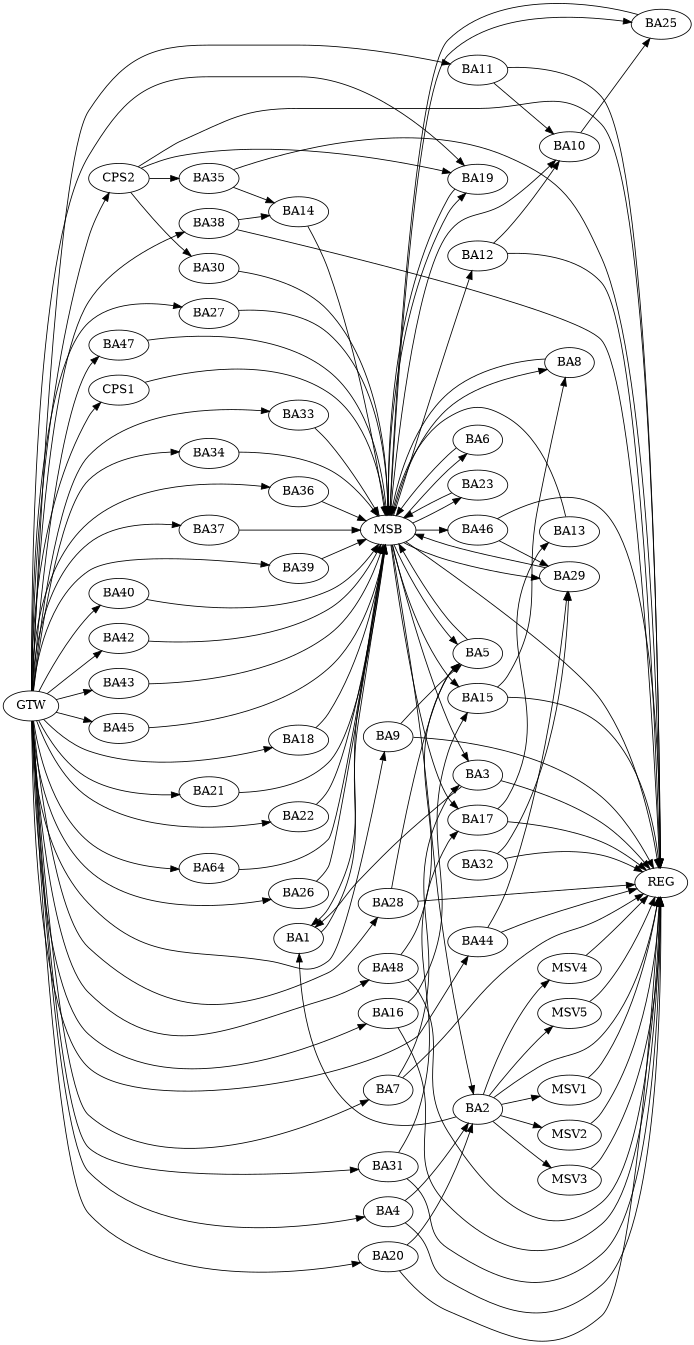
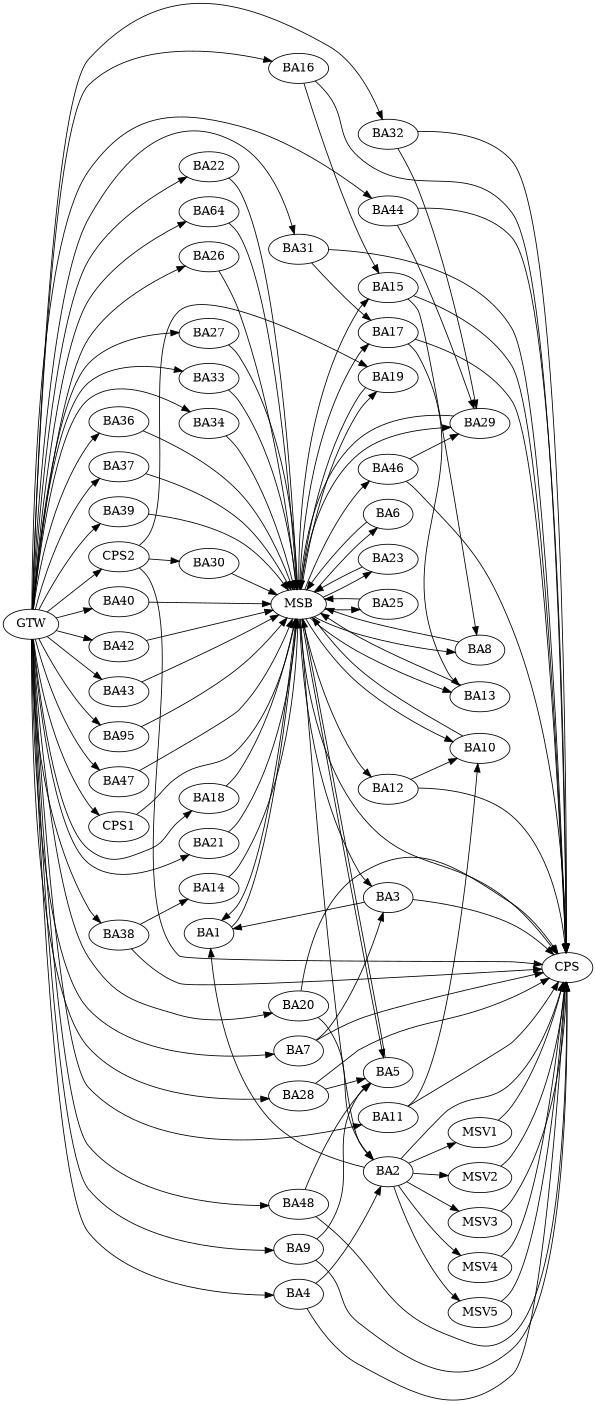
edge "BA10" -> "BA25": now "BA10" -> "MSB"
node "BA35": removed
edge "GTW" -> "BA19": now "GTW" -> "BA32"
edge "MSB" -> "BA13": added
node "BA45": label "BA45" -> "BA95"
node "REG": label "REG" -> "CPS"
